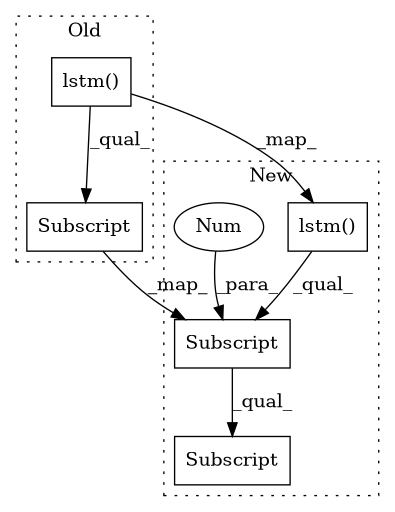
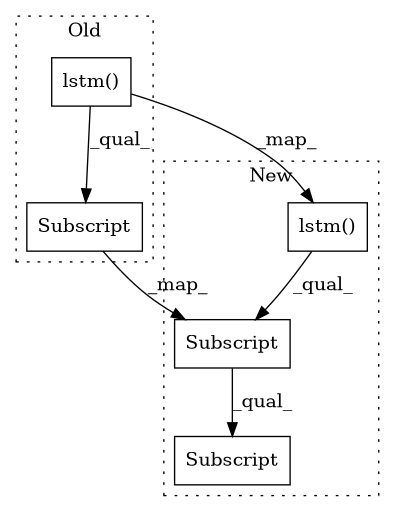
node "Num": removed
